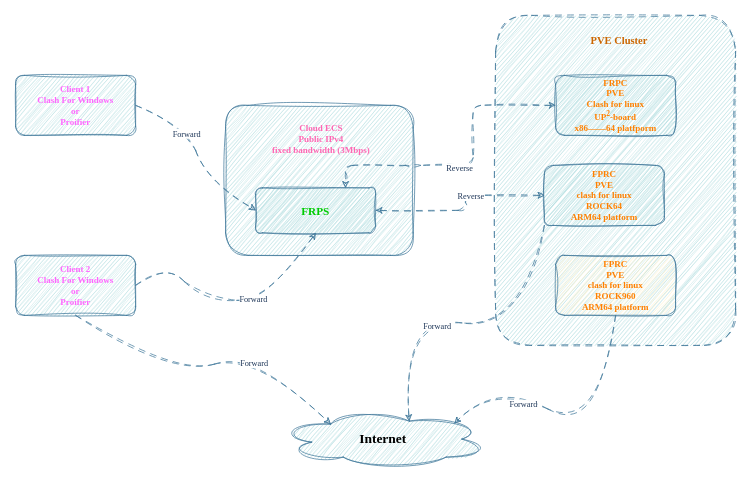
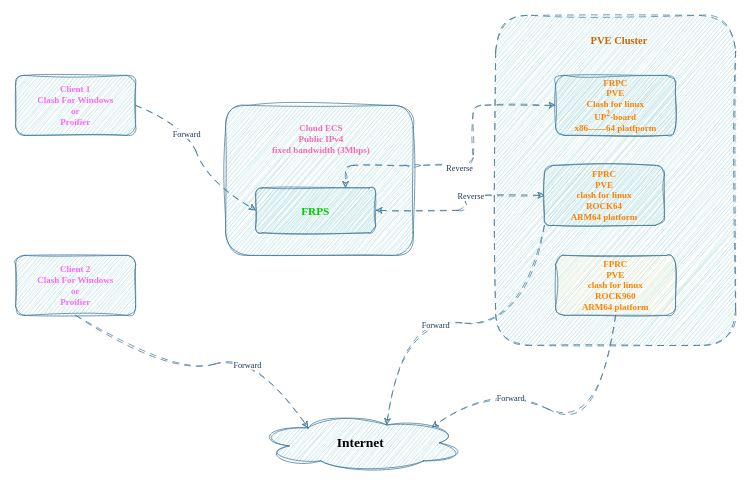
edge "Client 2 Clash For Windows or Proifier" -> "FRPS": removed, label "Forward"
node "Internet": moved (383, 439) -> (360, 443)
